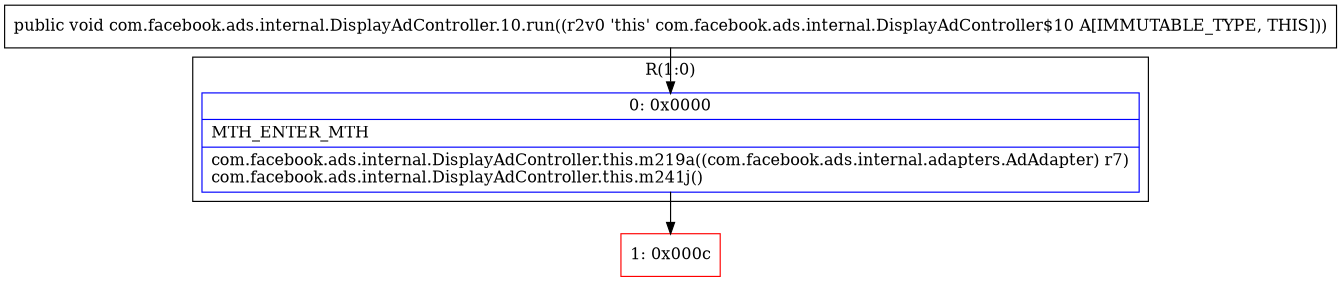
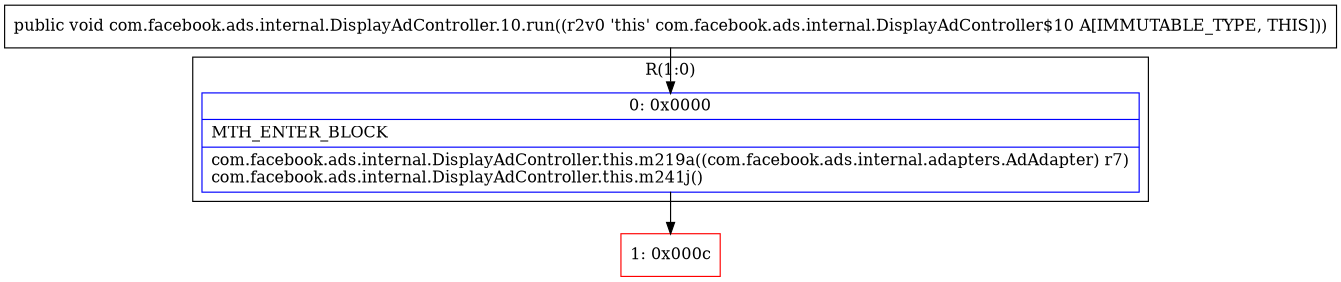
node "0: 0x0000": text "MTH_ENTER_MTH" -> "MTH_ENTER_BLOCK"
